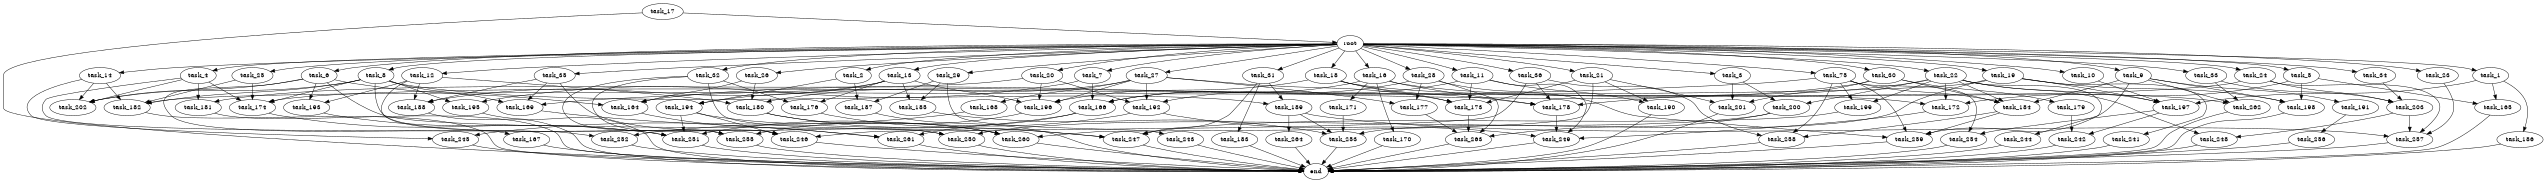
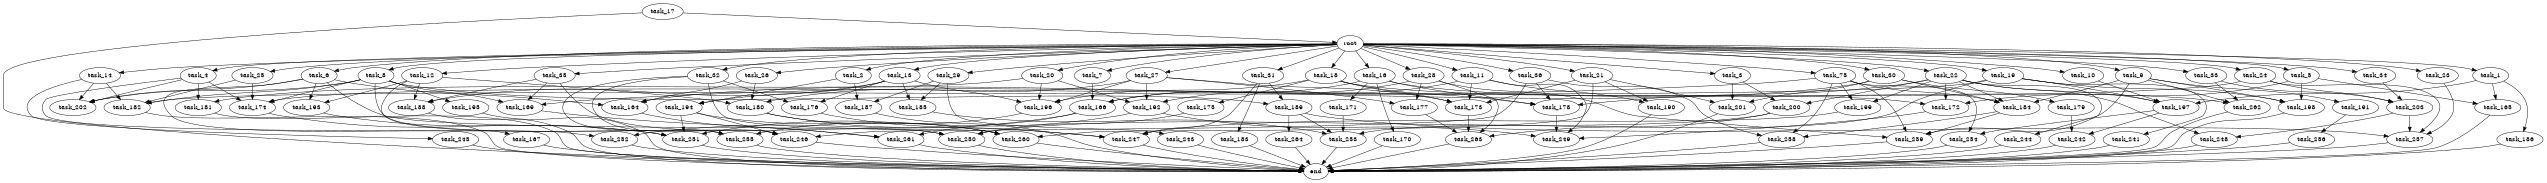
edge "task_7" -> "task_195": removed
node "task_168": removed
node "task_175": added
edge "task_249" -> "end": removed
